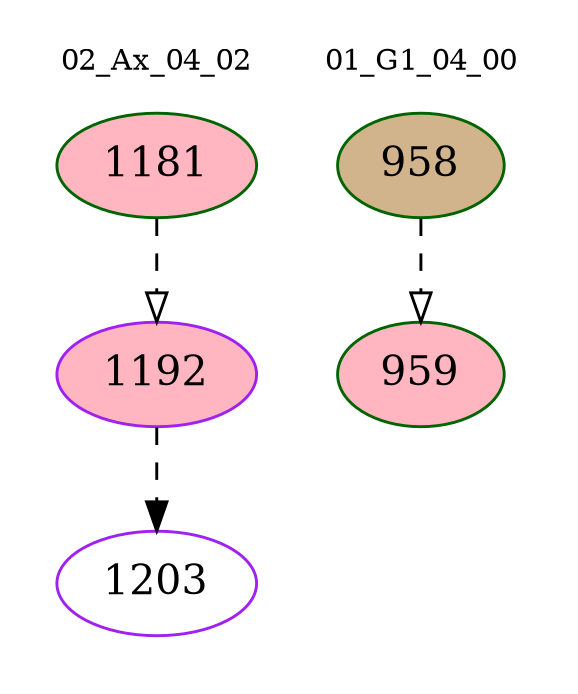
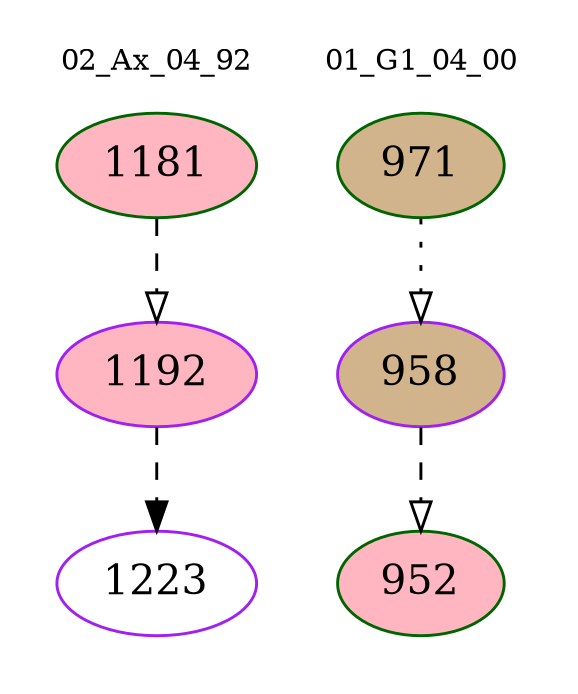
cluster "02_Ax_04_02": label "02_Ax_04_02" -> "02_Ax_04_92"
node "958": color darkgreen -> purple
node "971": added
node "959": label "959" -> "952"
node "1203": label "1203" -> "1223"
